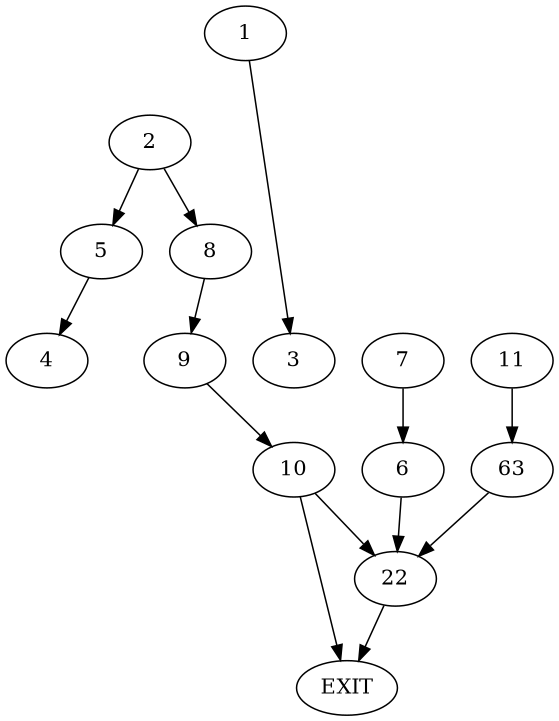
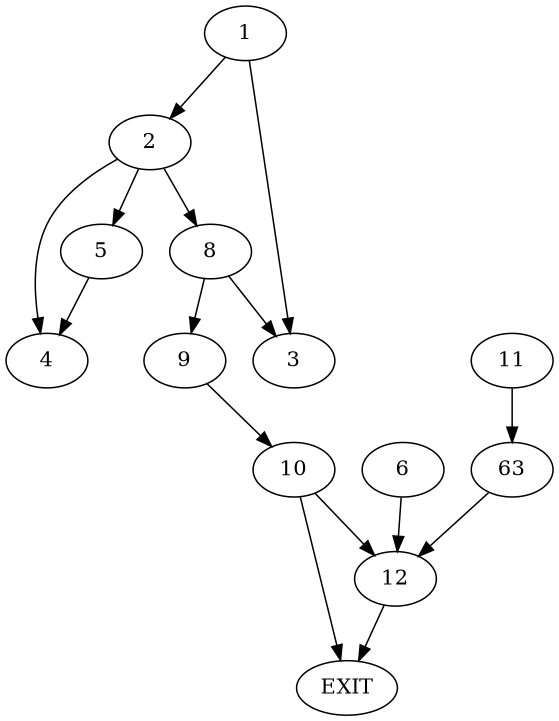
edge "1" -> "2": added
edge "2" -> "4": added
edge "8" -> "3": added
node "7": removed
node "22": label "22" -> "12"
